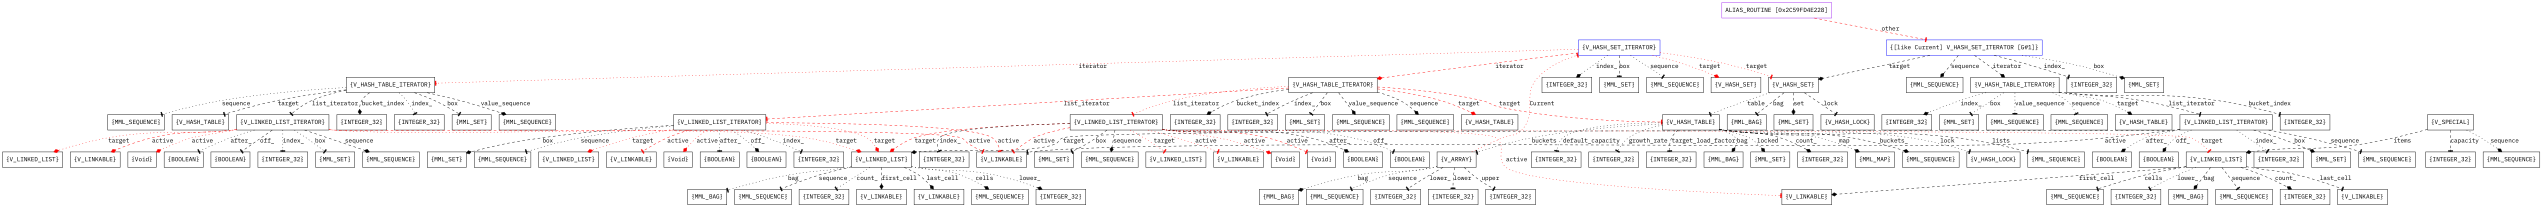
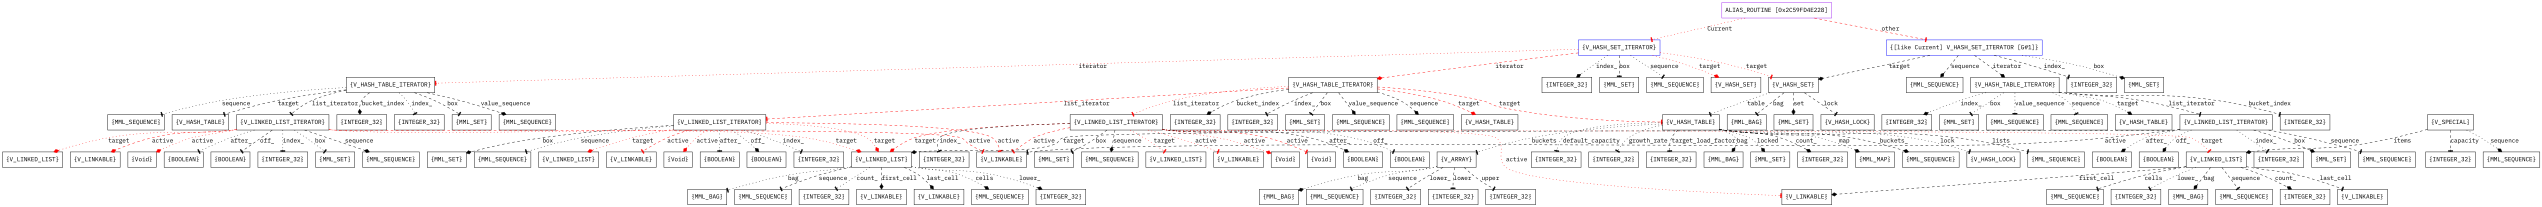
edge "{V_ARRAY}" -> "{V_HASH_SET_ITERATOR}": now "ALIAS_ROUTINE [0x2C59FD4E228]" -> "{V_HASH_SET_ITERATOR}"
